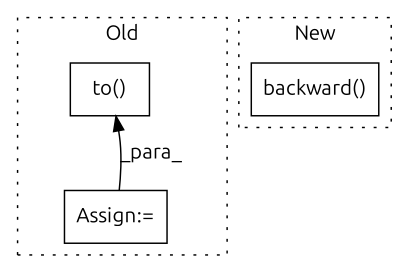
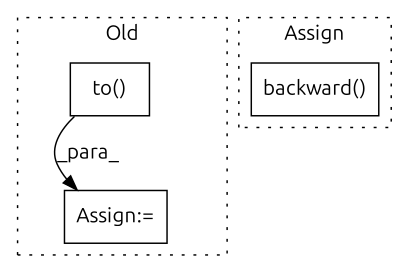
cluster "New": label "New" -> "Assign"
edge "Assign:=" -> "to()": reversed
